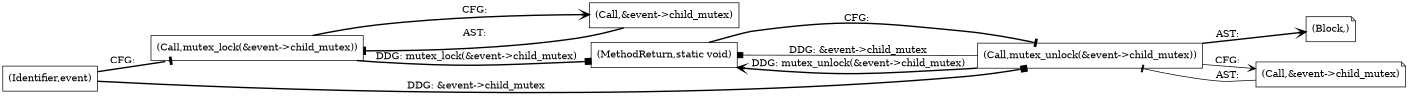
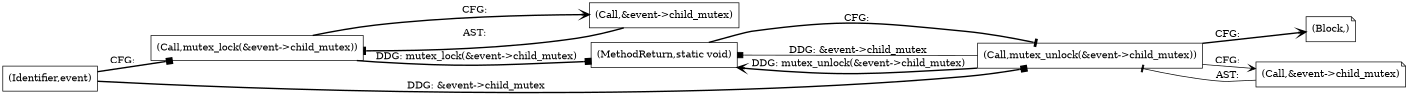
edge "(Call,mutex_unlock(&event->child_mutex))" -> "(Block,)": label "AST: " -> "CFG: "
edge "(Identifier,event)" -> "(Call,mutex_lock(&event->child_mutex))": arrowhead tee -> box
